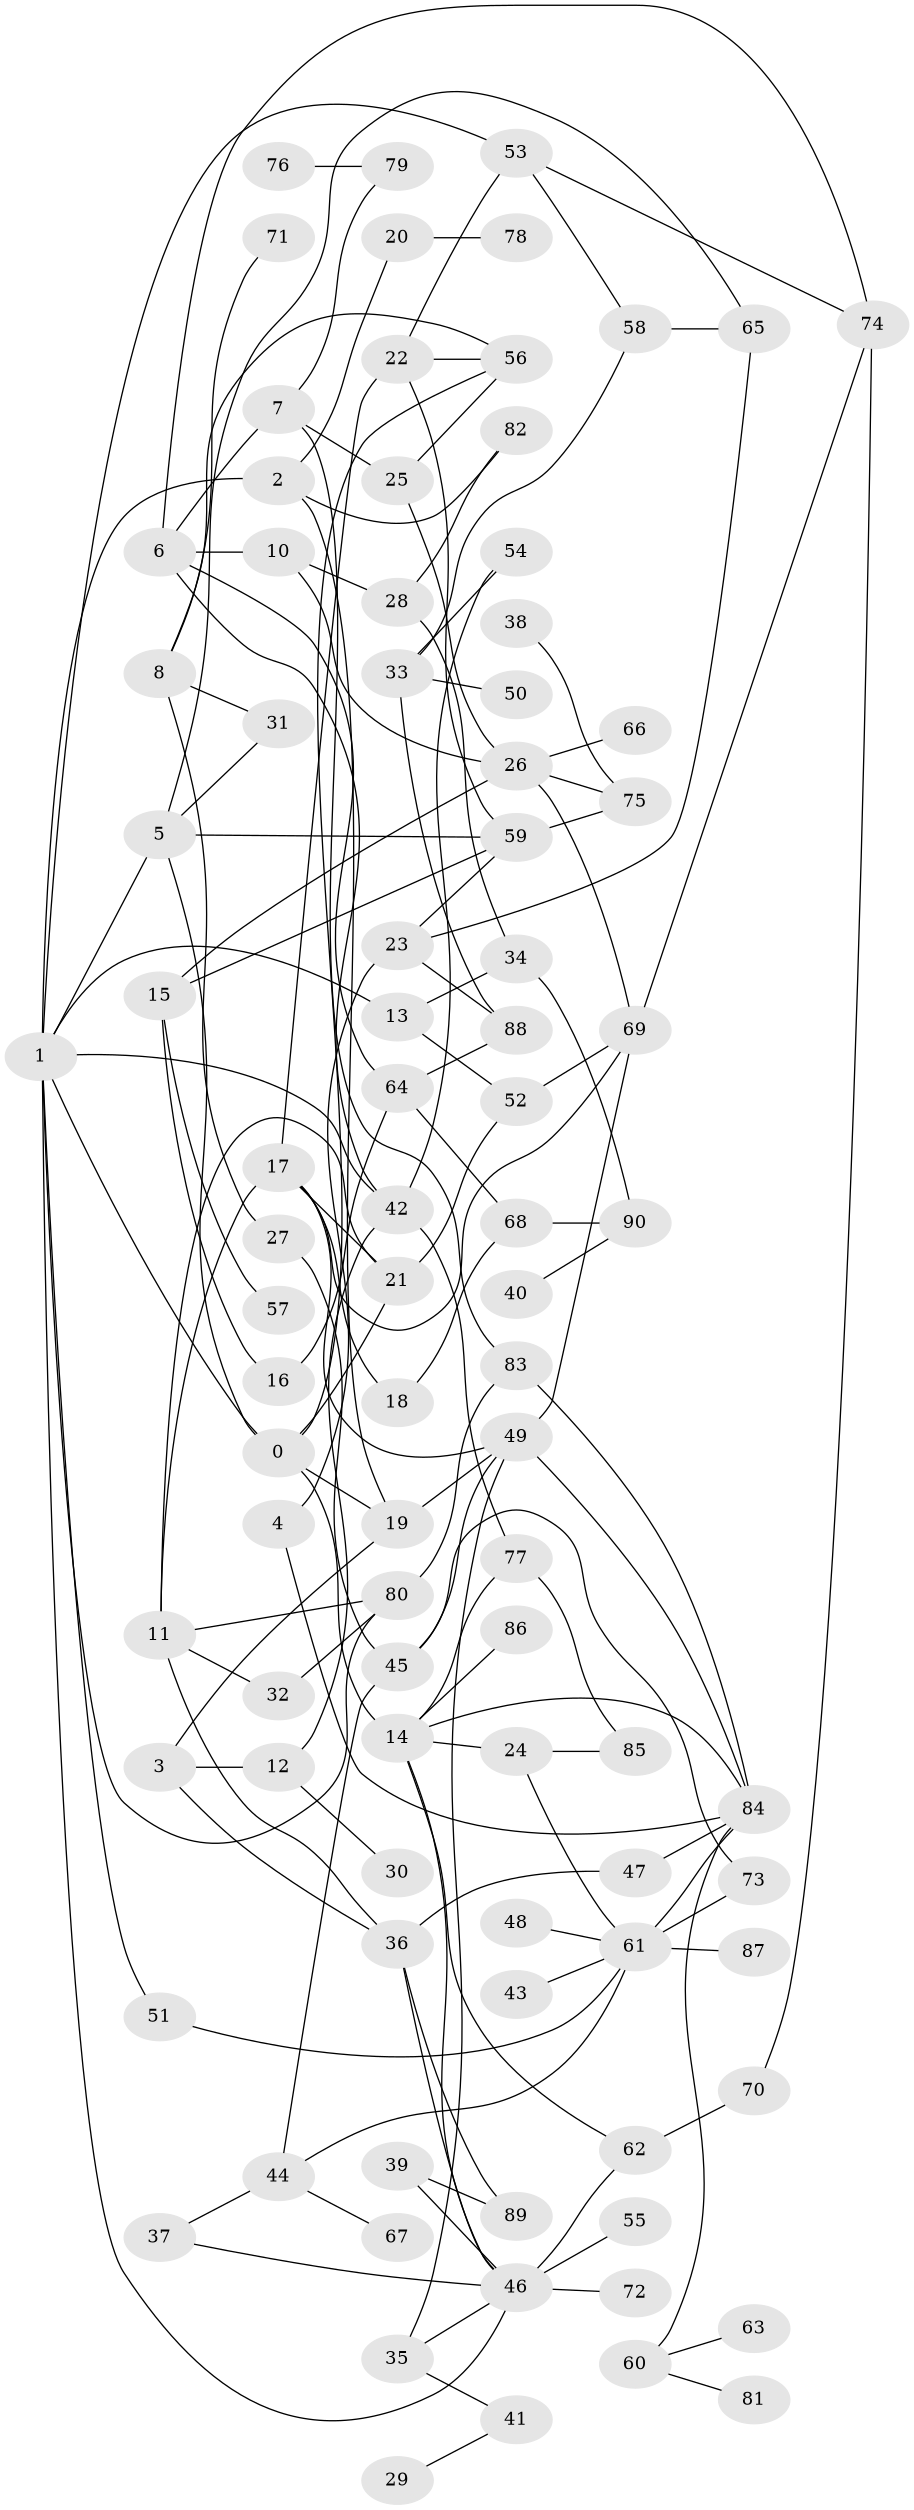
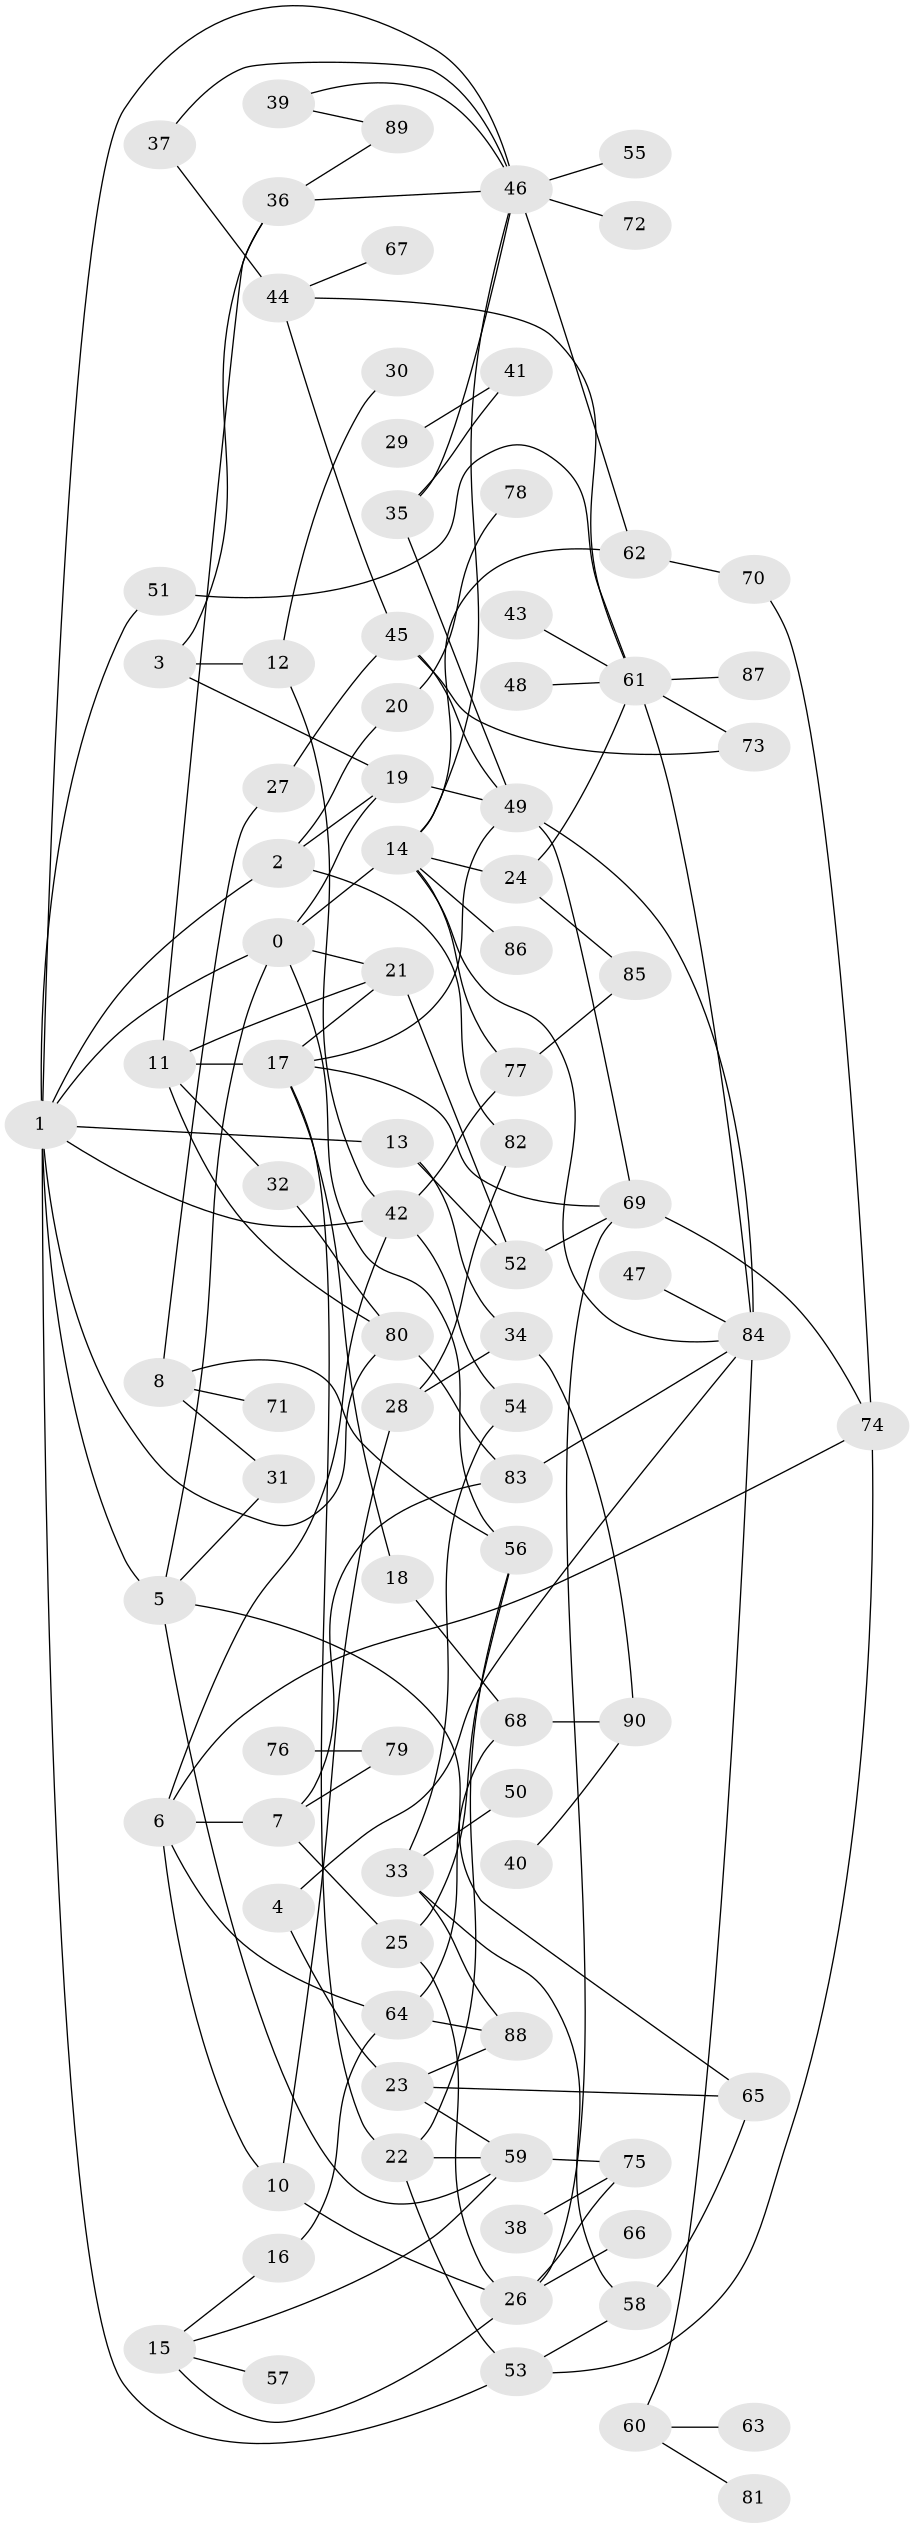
edge "47" -- "36": removed
